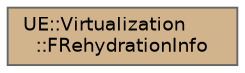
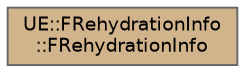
node "UE::Virtualization ::FRehydrationInfo": label "UE::Virtualization ::FRehydrationInfo" -> "UE::FRehydrationInfo ::FRehydrationInfo"
